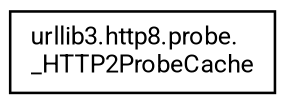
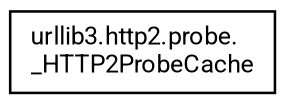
node "urllib3.http8.probe. _HTTP2ProbeCache": label "urllib3.http8.probe. _HTTP2ProbeCache" -> "urllib3.http2.probe. _HTTP2ProbeCache"
